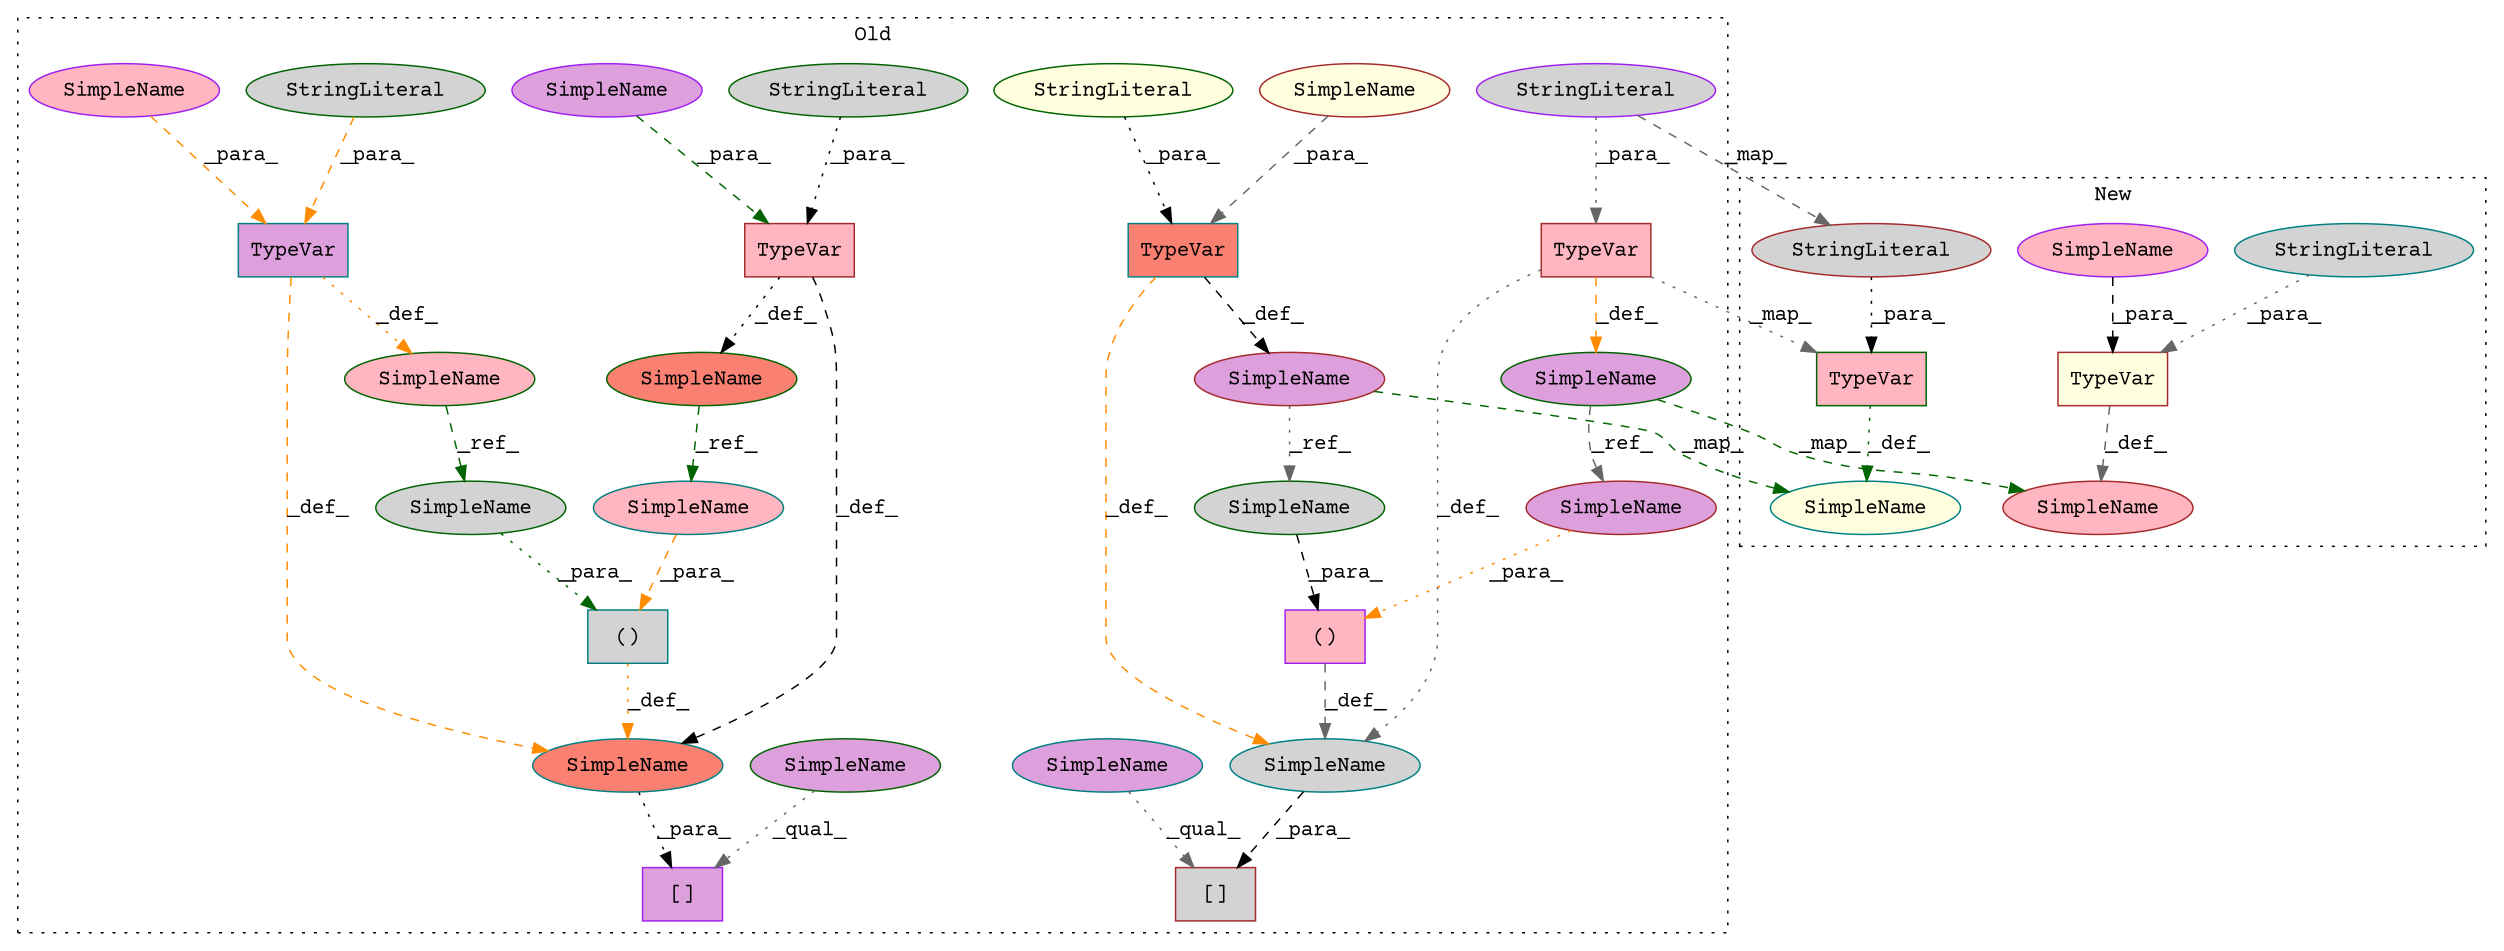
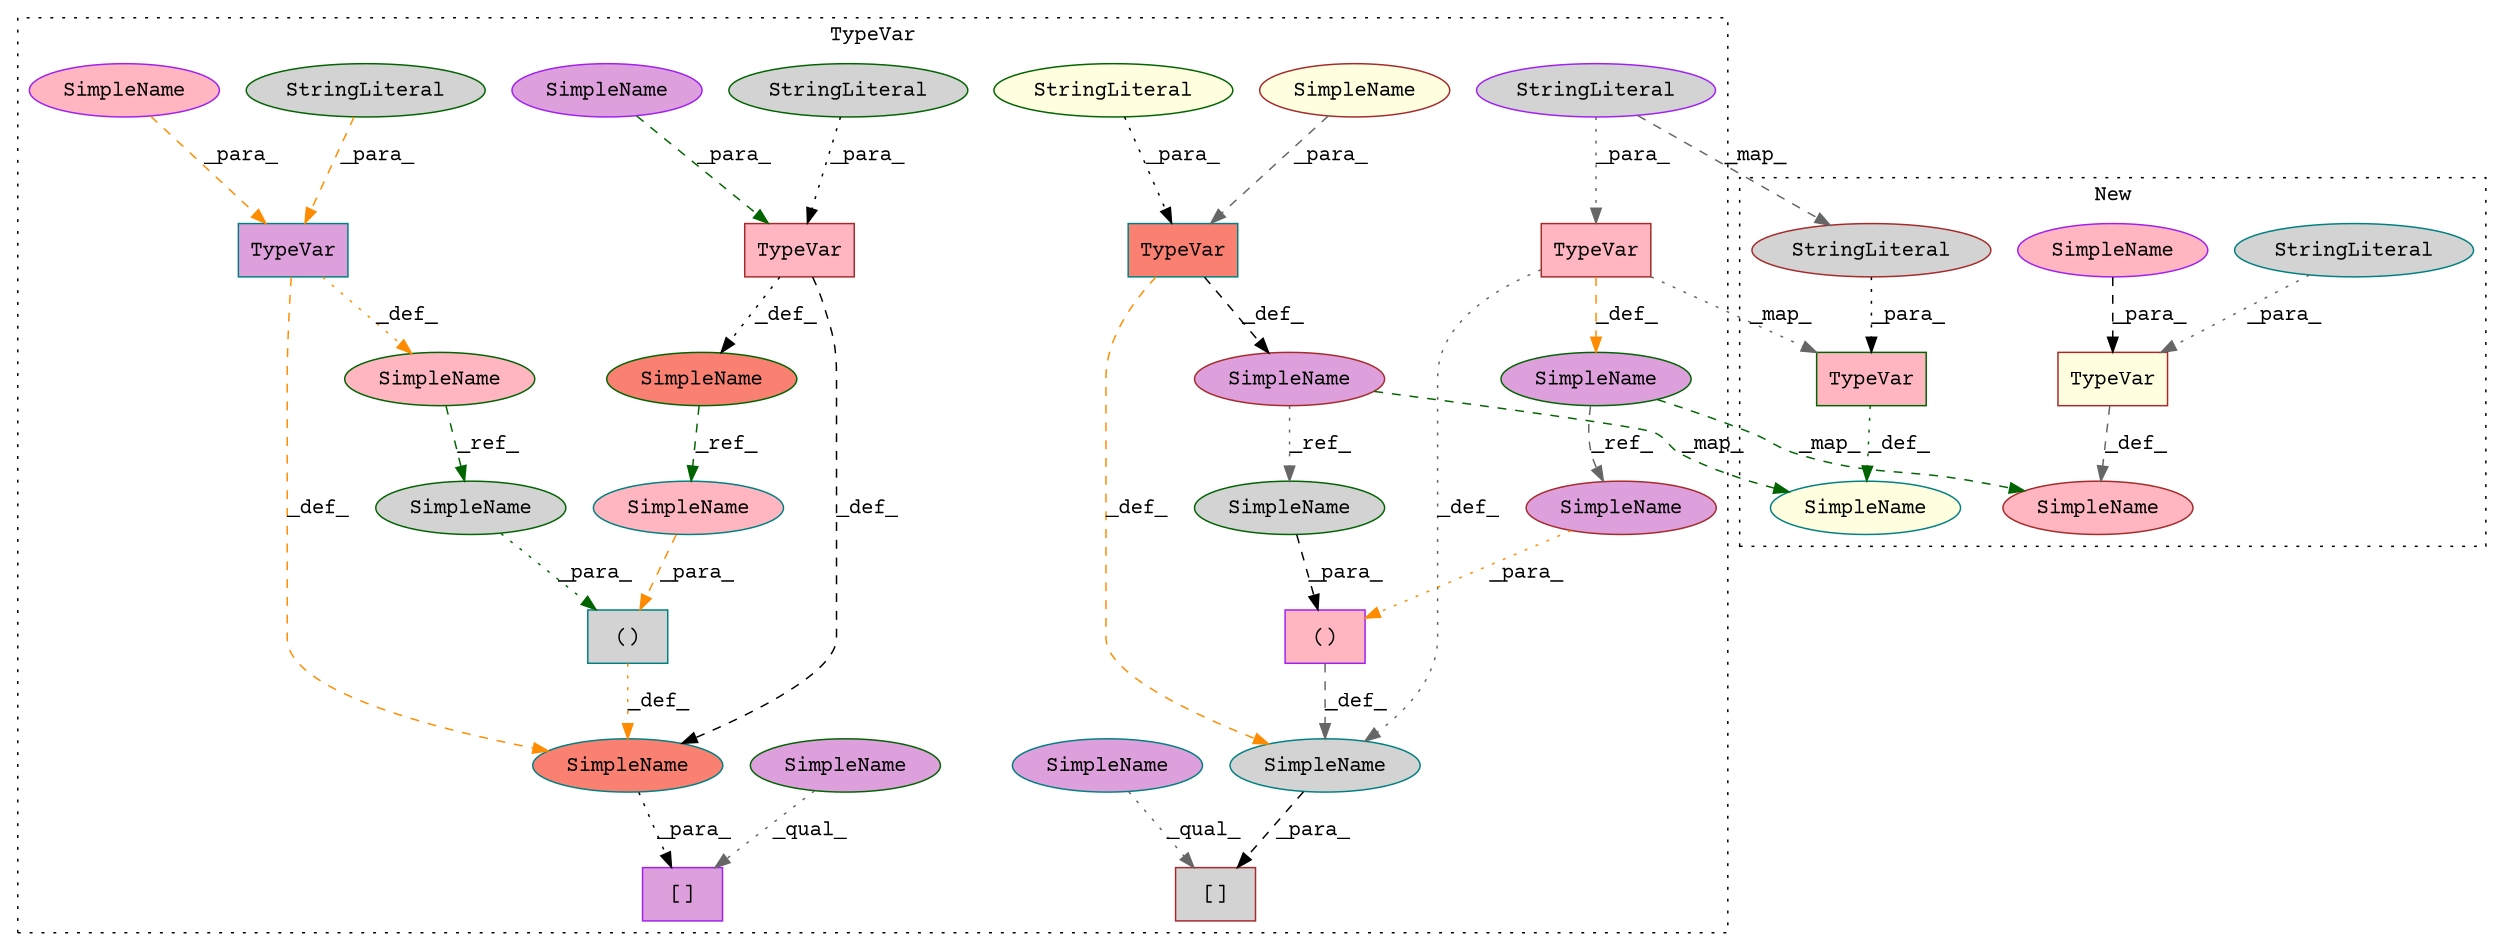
cluster "Old": label "Old" -> "TypeVar"
